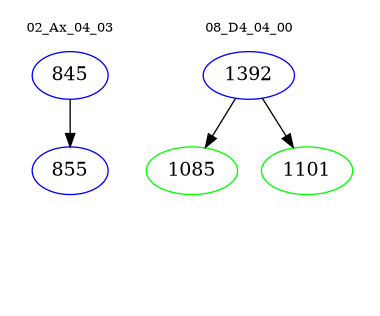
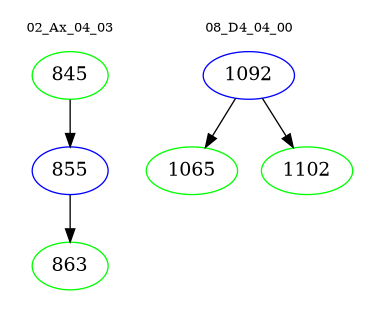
node "845": color blue -> green
node "1392": label "1392" -> "1092"
node "1085": label "1085" -> "1065"
node "1101": label "1101" -> "1102"
node "863": added
